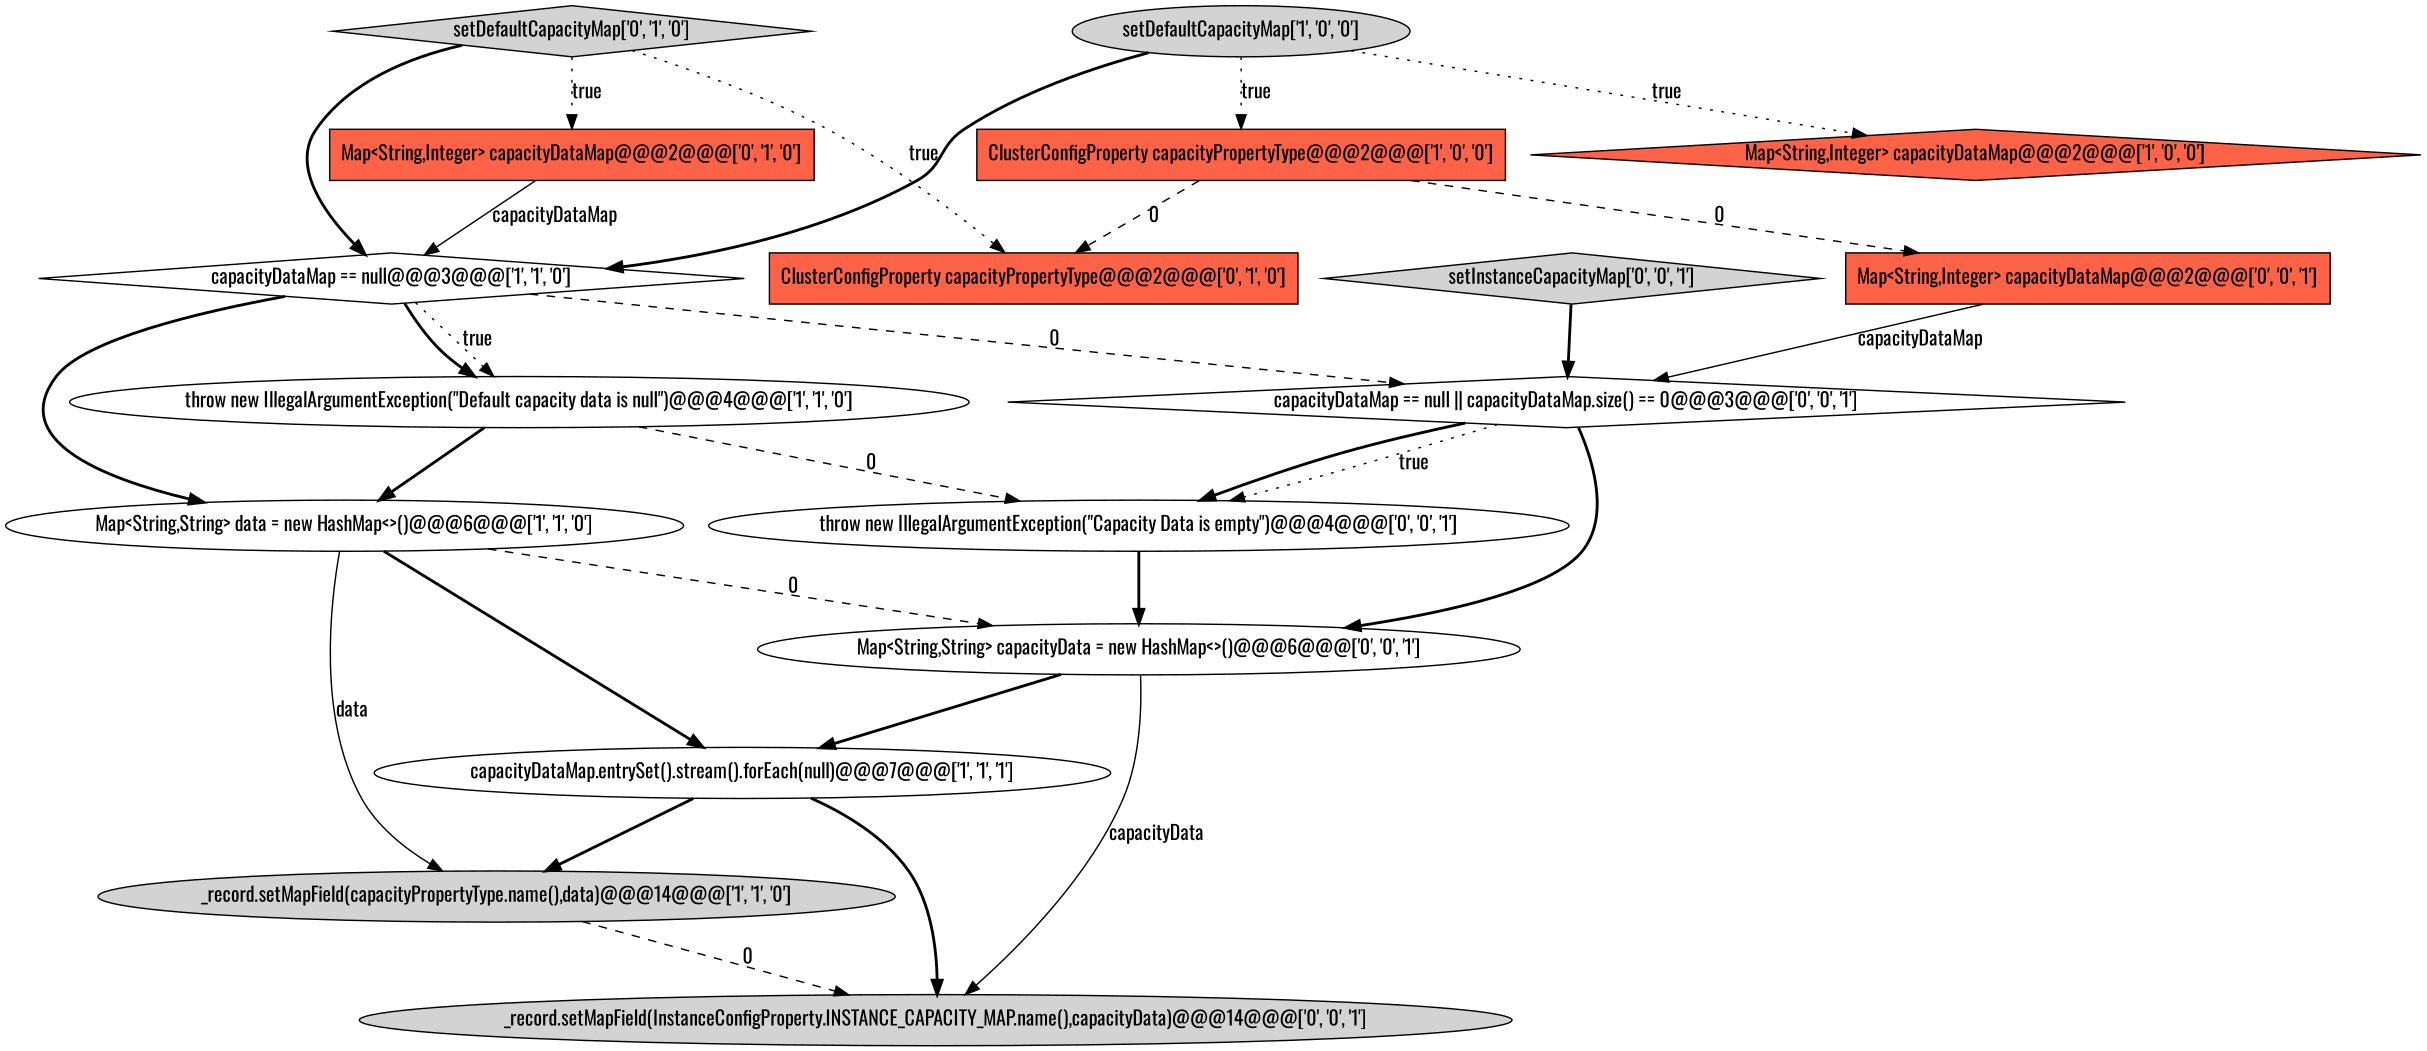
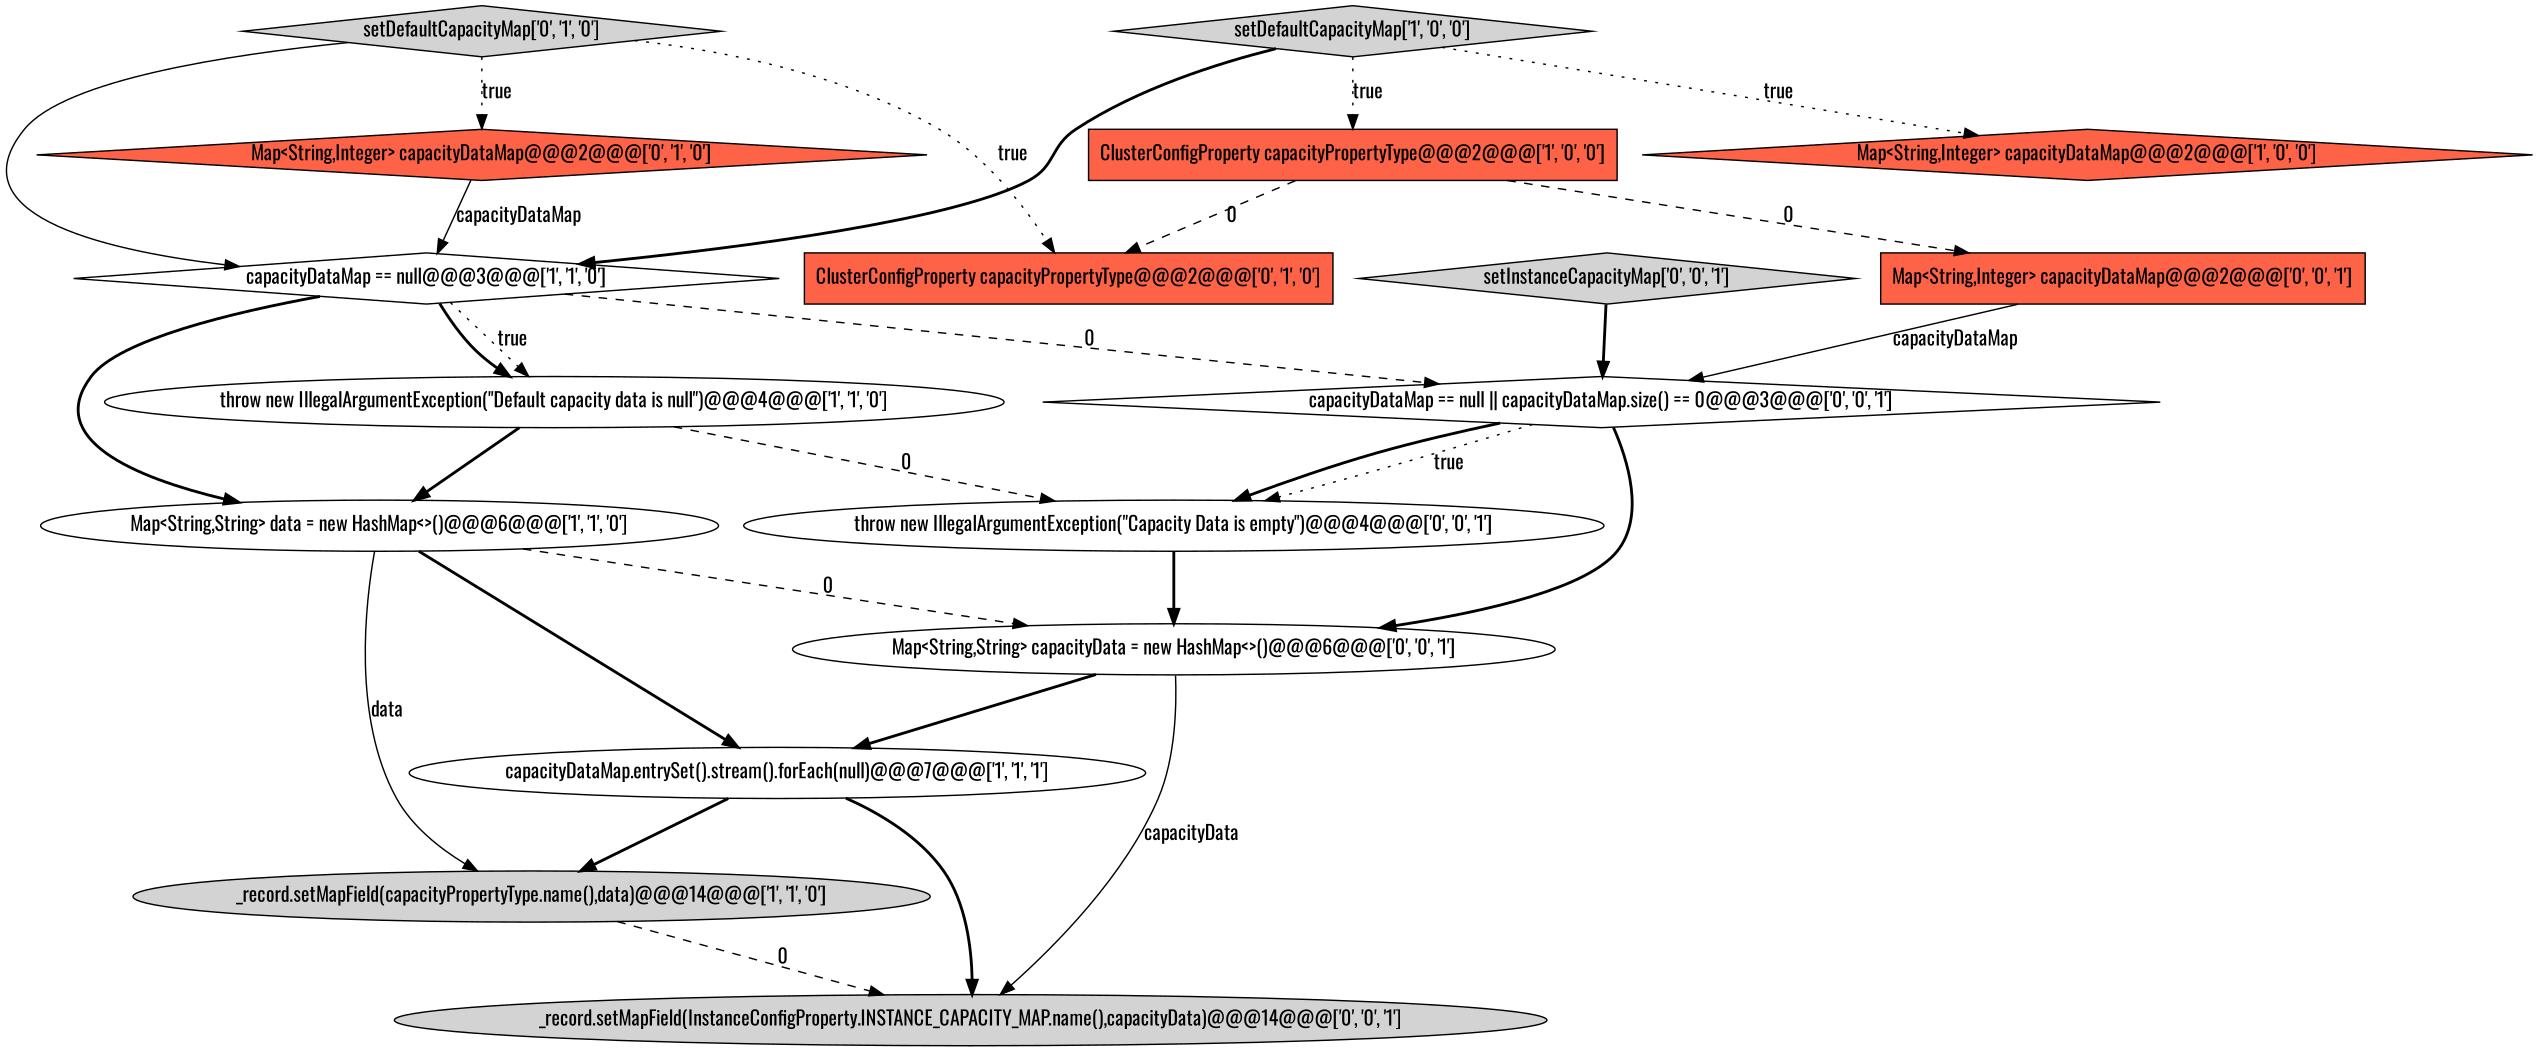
node "setDefaultCapacityMap['1', '0', '0']": shape ellipse -> diamond
edge "setDefaultCapacityMap['0', '1', '0']" -> "capacityDataMap == null@@@3@@@['1', '1', '0']": style bold -> solid
node "Map<String,Integer> capacityDataMap@@@2@@@['0', '1', '0']": shape box -> diamond
